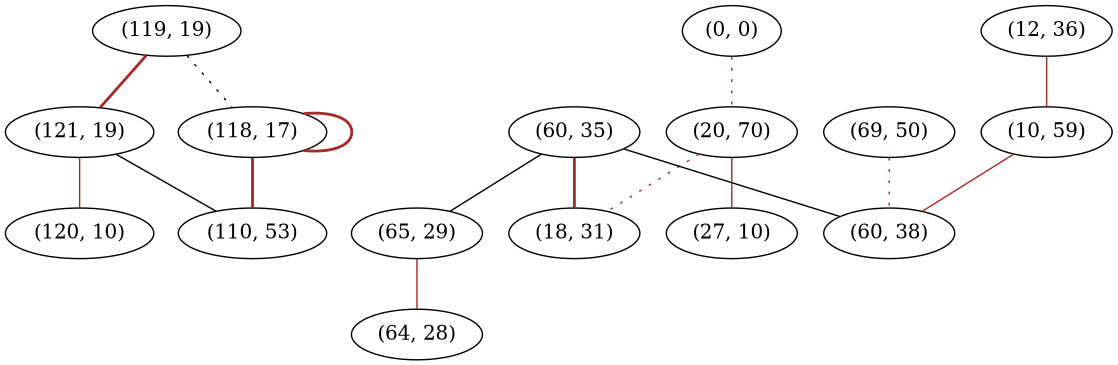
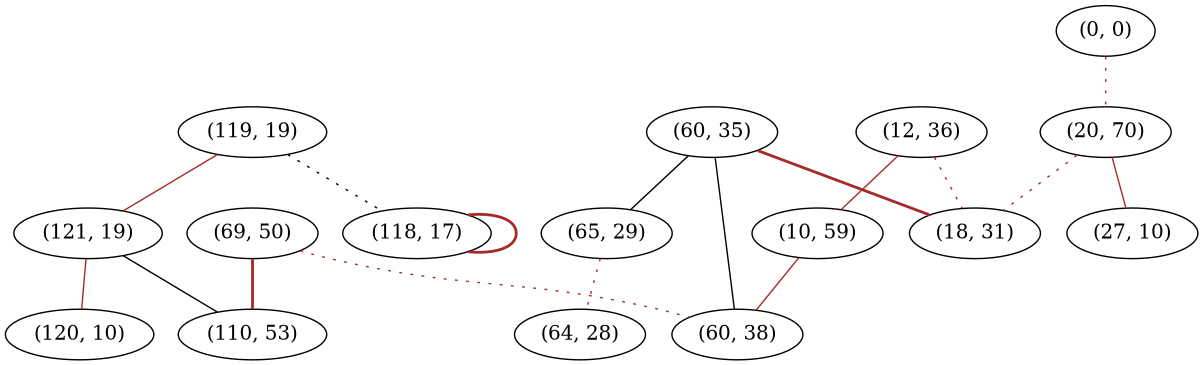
edge "(119, 19)" -- "(121, 19)": style bold -> solid
edge "(118, 17)" -- "(110, 53)": now "(69, 50)" -- "(110, 53)"
edge "(12, 36)" -- "(18, 31)": added
edge "(65, 29)" -- "(64, 28)": style solid -> dotted
